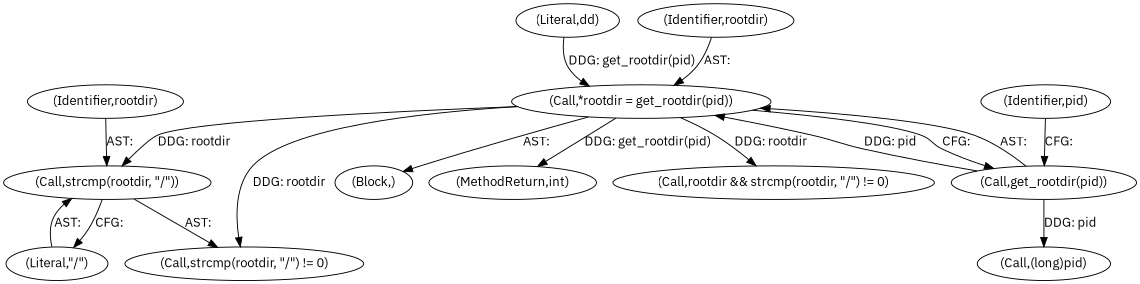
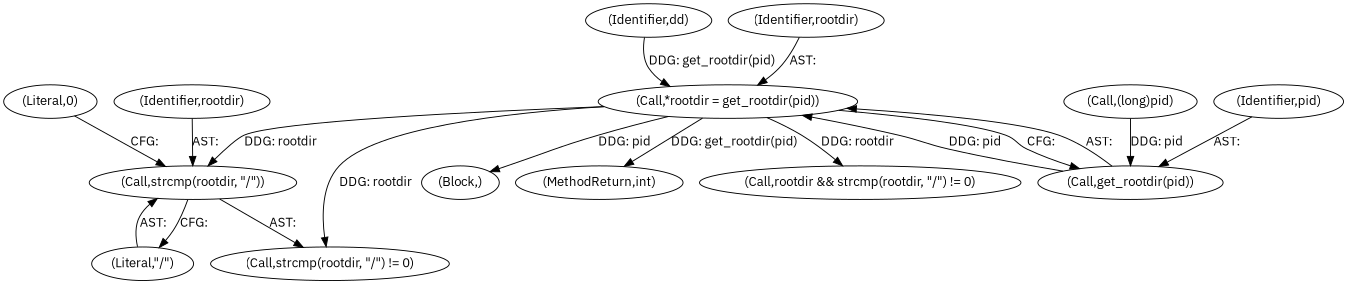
node "(Literal,dd)": label "(Literal,dd)" -> "(Identifier,dd)"
node "(Literal,0)": added
edge "(Call,*rootdir = get_rootdir(pid))" -> "(Block,)": label "AST: " -> "DDG: pid"
edge "(Identifier,pid)" -> "(Call,get_rootdir(pid))": label "CFG: " -> "AST: "
edge "(Call,get_rootdir(pid))" -> "(Call,(long)pid)": reversed
